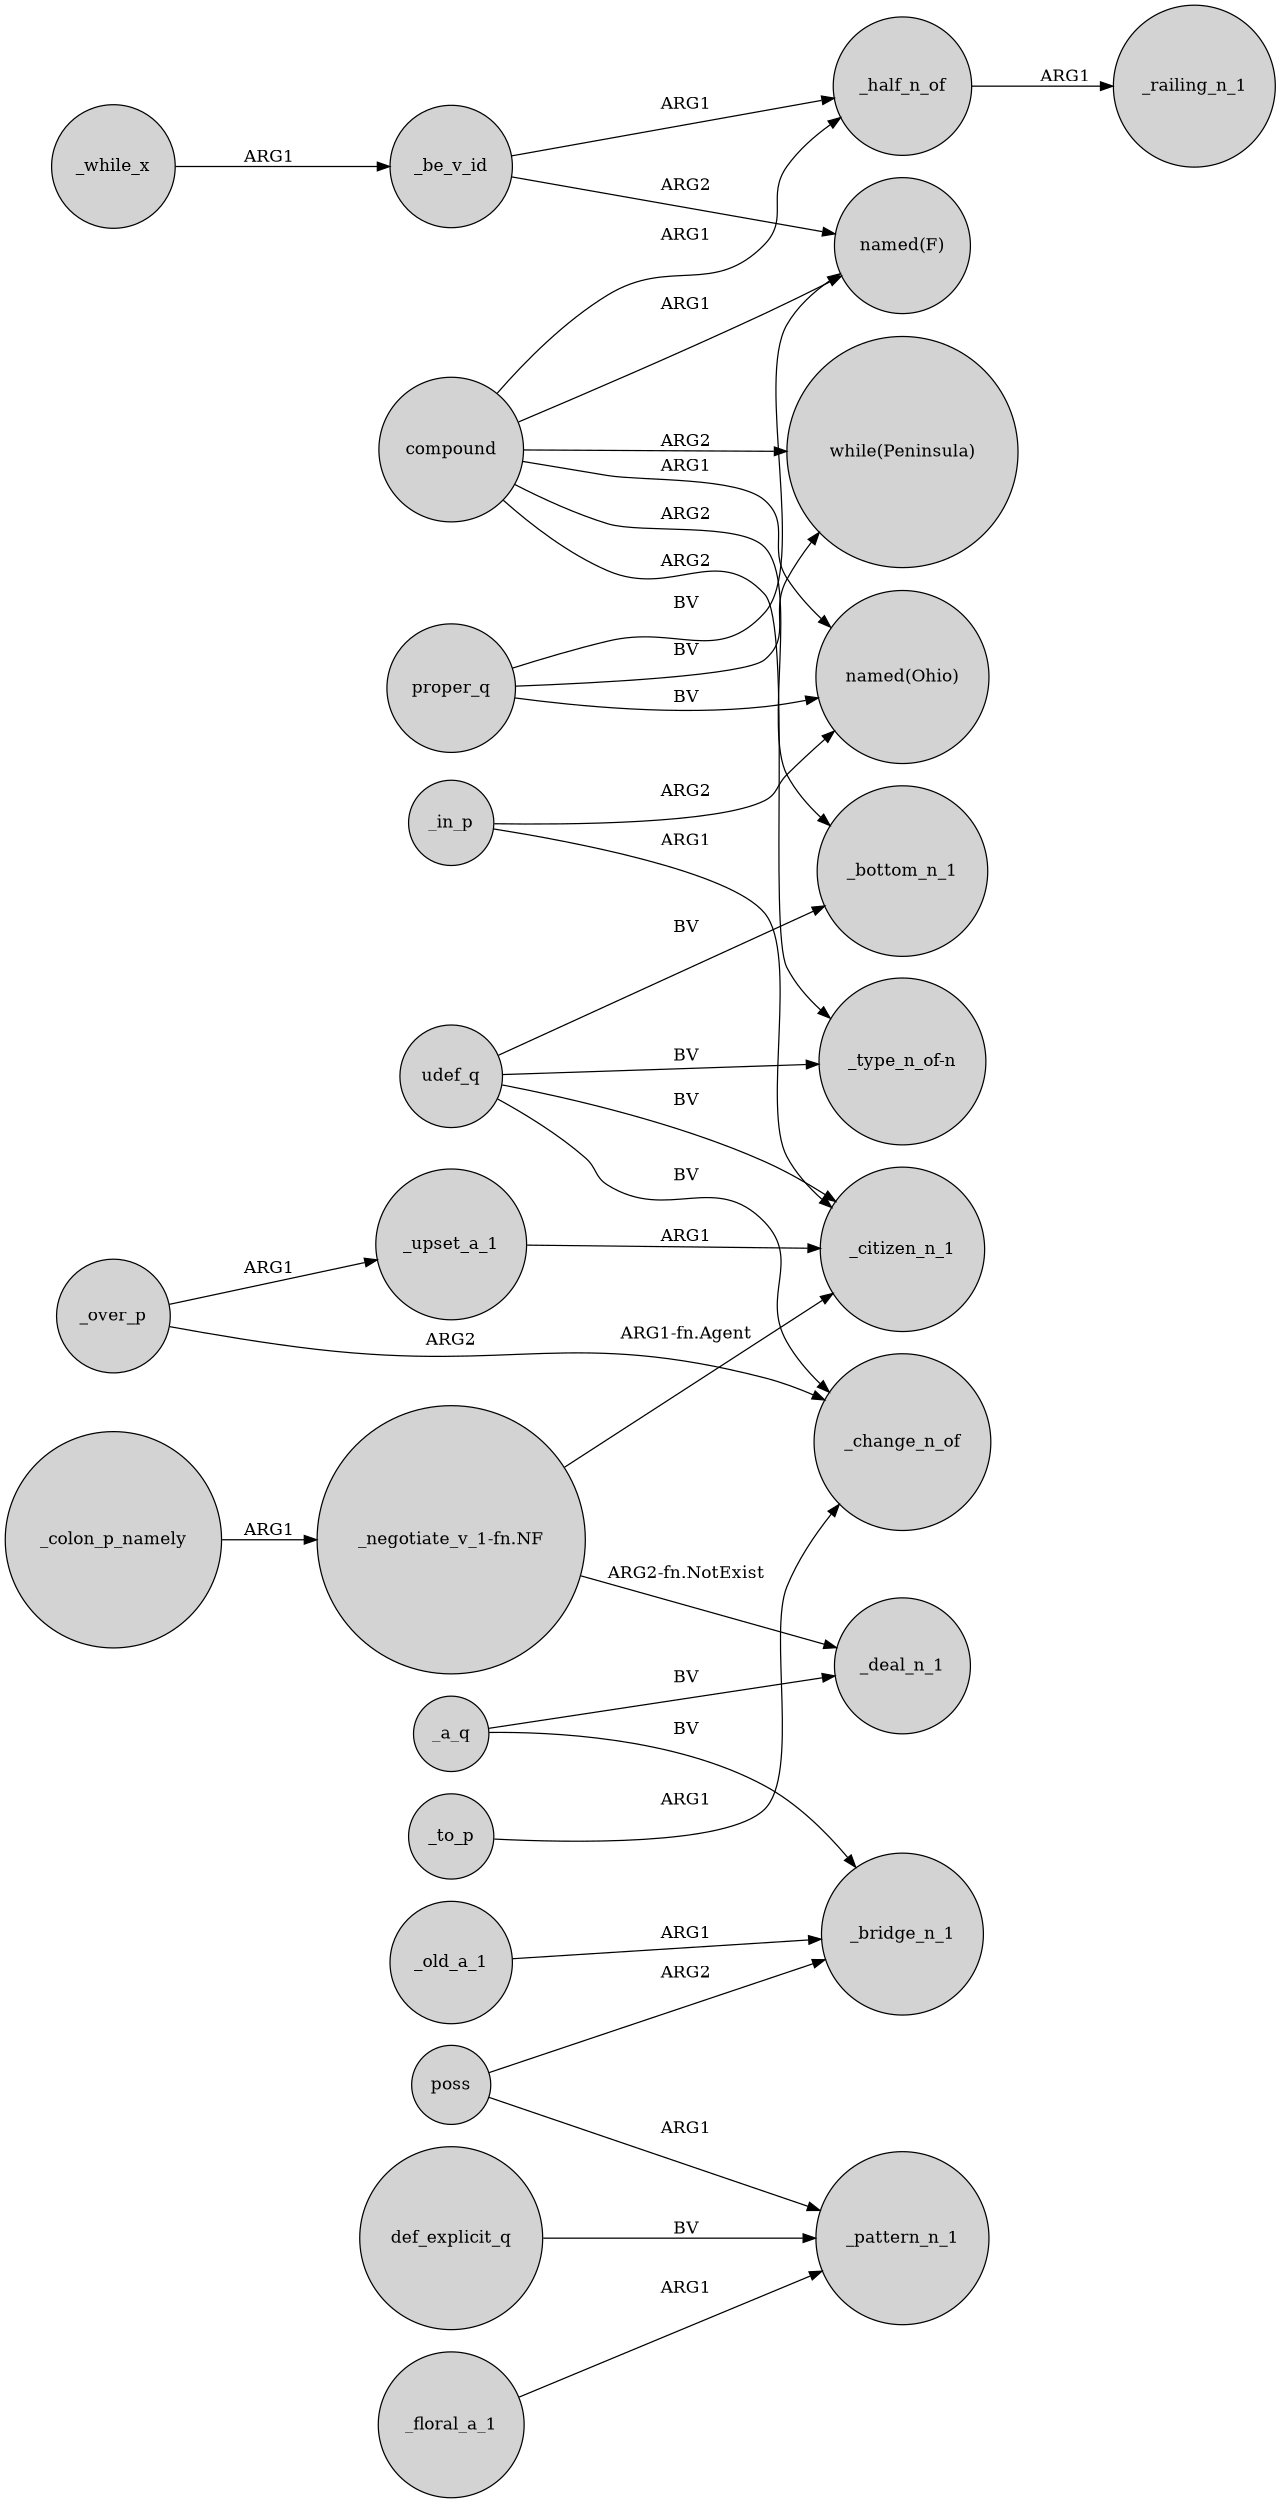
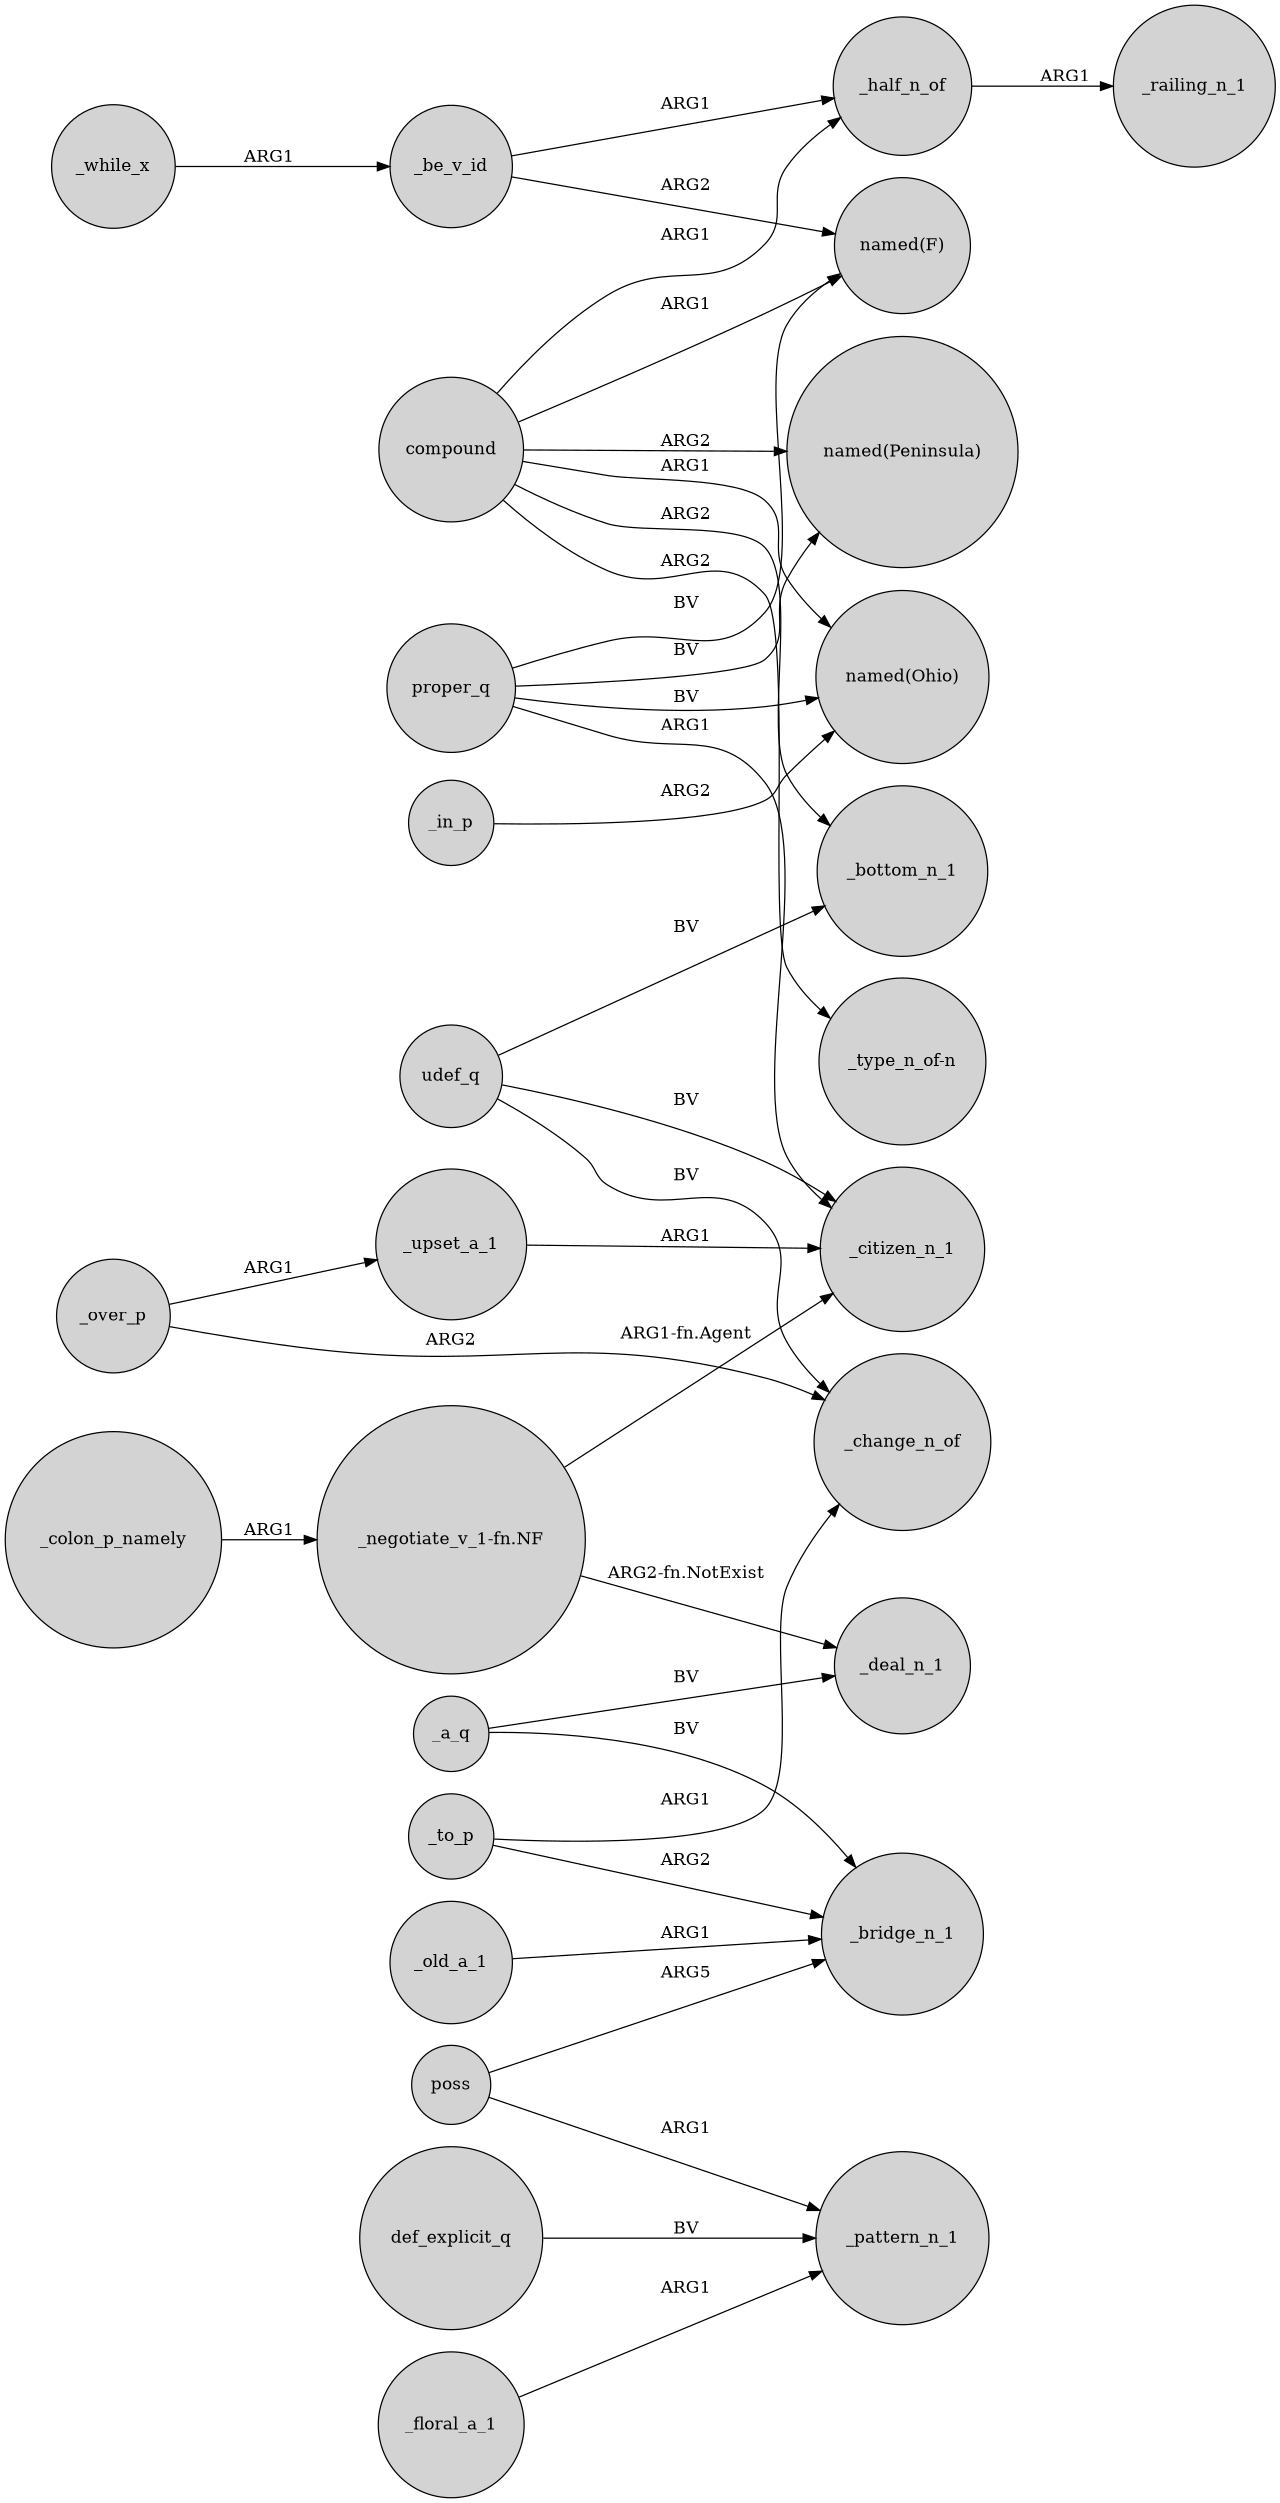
node "while(Peninsula)": label "while(Peninsula)" -> "named(Peninsula)"
edge "_in_p" -> "_citizen_n_1": now "proper_q" -> "_citizen_n_1"
edge "udef_q" -> "_type_n_of-n": removed, label "BV"
edge "_to_p" -> "_bridge_n_1": added, label "ARG2"
edge "poss" -> "_bridge_n_1": label "ARG2" -> "ARG5"
